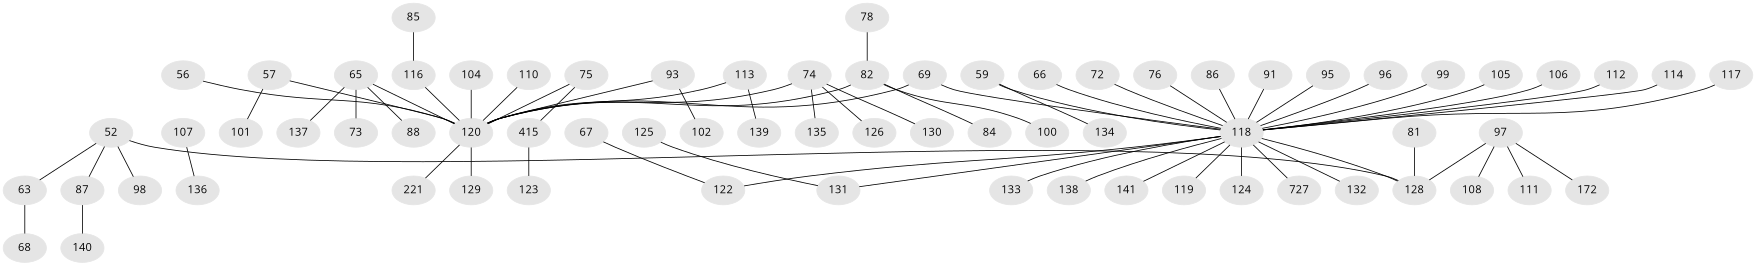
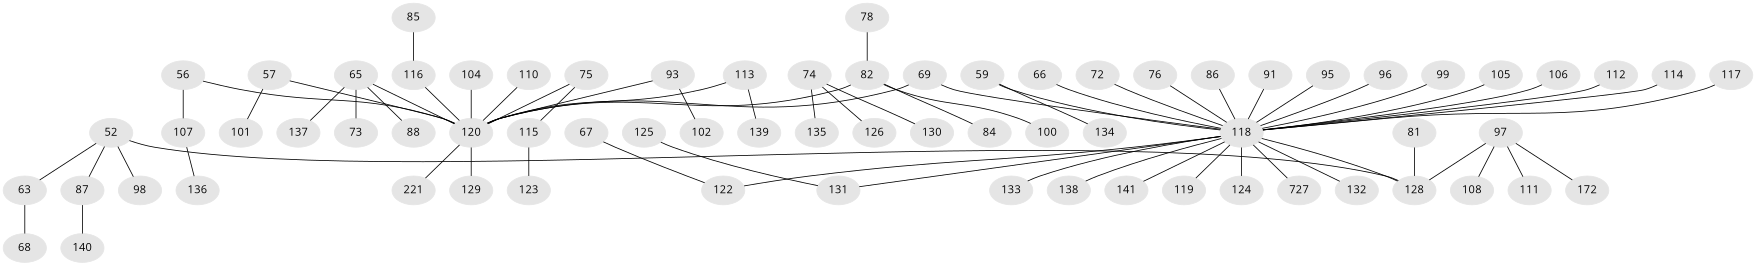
edge "74" -- "120": removed
edge "56" -- "107": added
node "415": label "415" -> "115"
